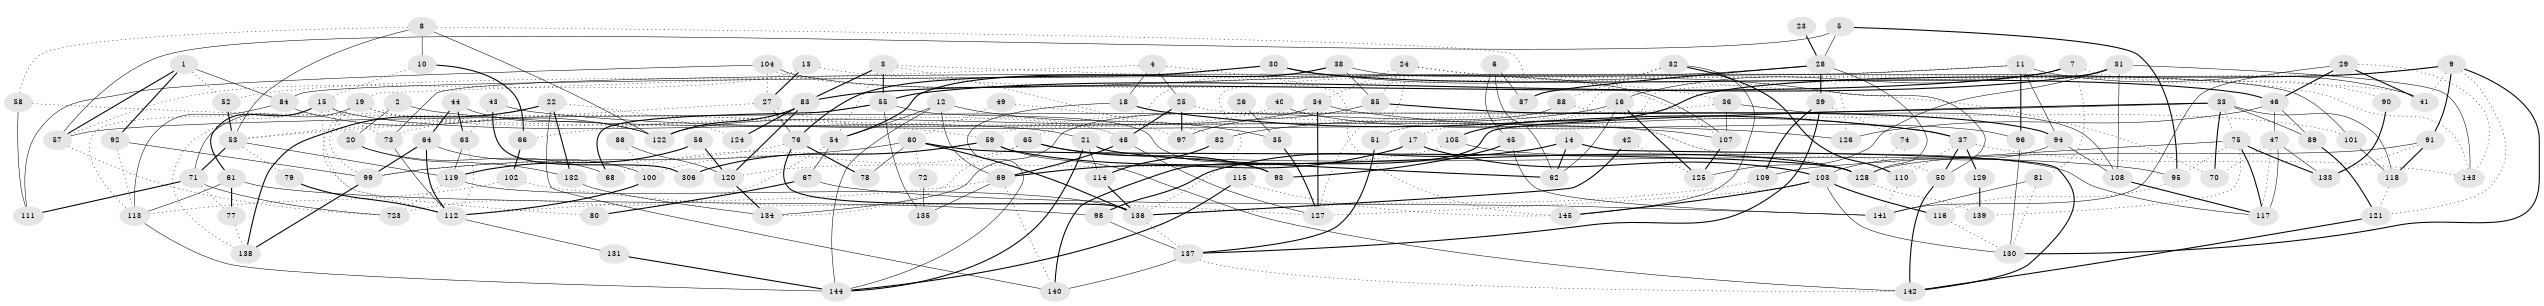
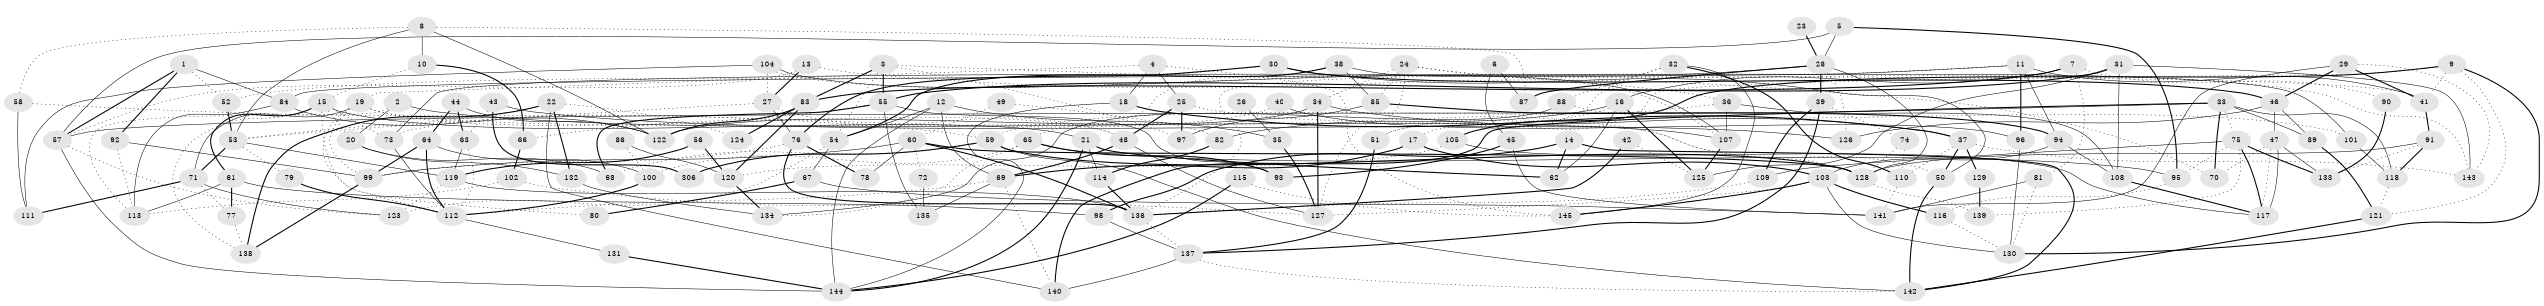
edge "9" -- "91": now "41" -- "91"
edge "6" -- "62": removed
node "723": label "723" -> "123"
edge "113" -- "144": now "57" -- "144"
